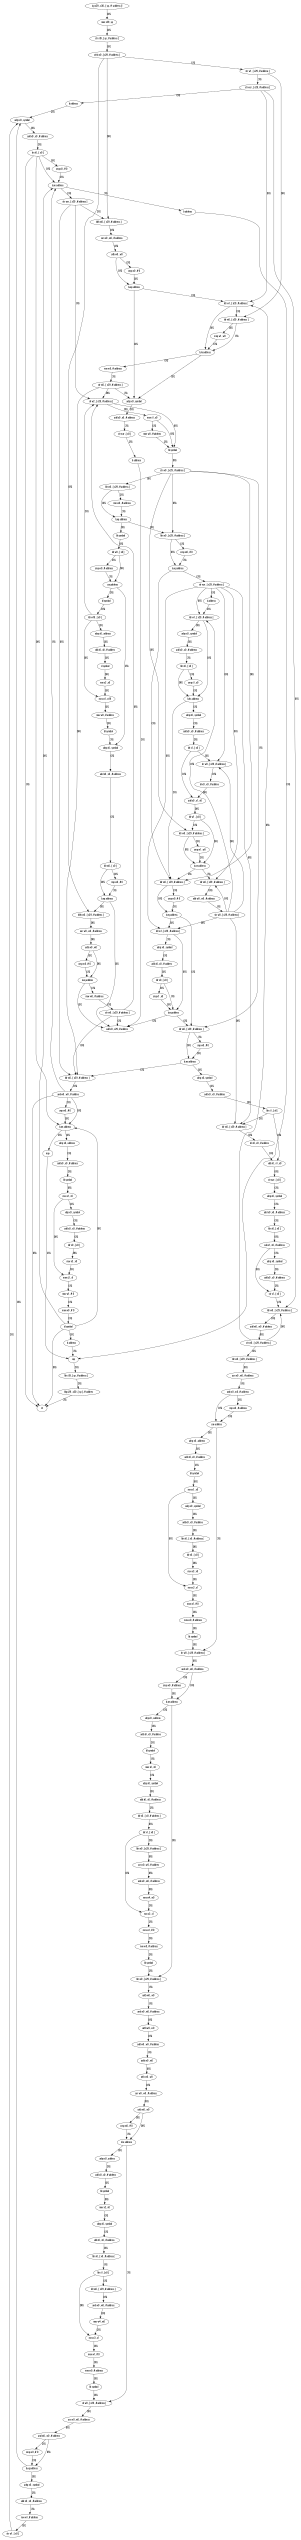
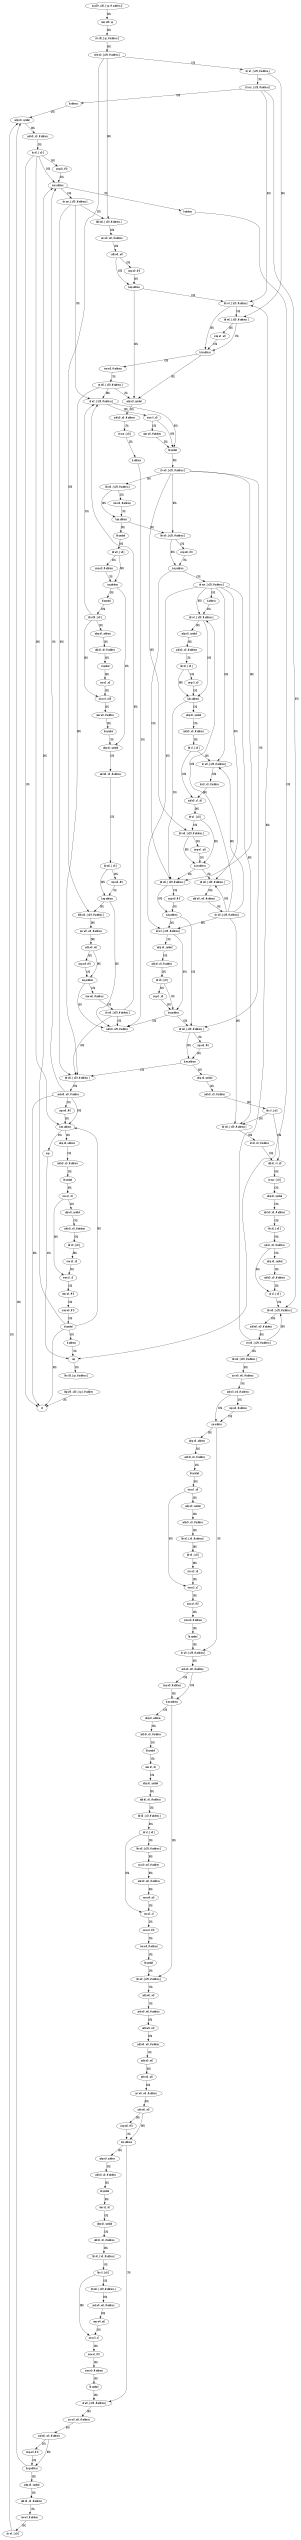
edge "ldr x19 , [ sp , # address ]" -> "ldp x29 , x30 , [ sp ] , # address": removed, label "CFG"
